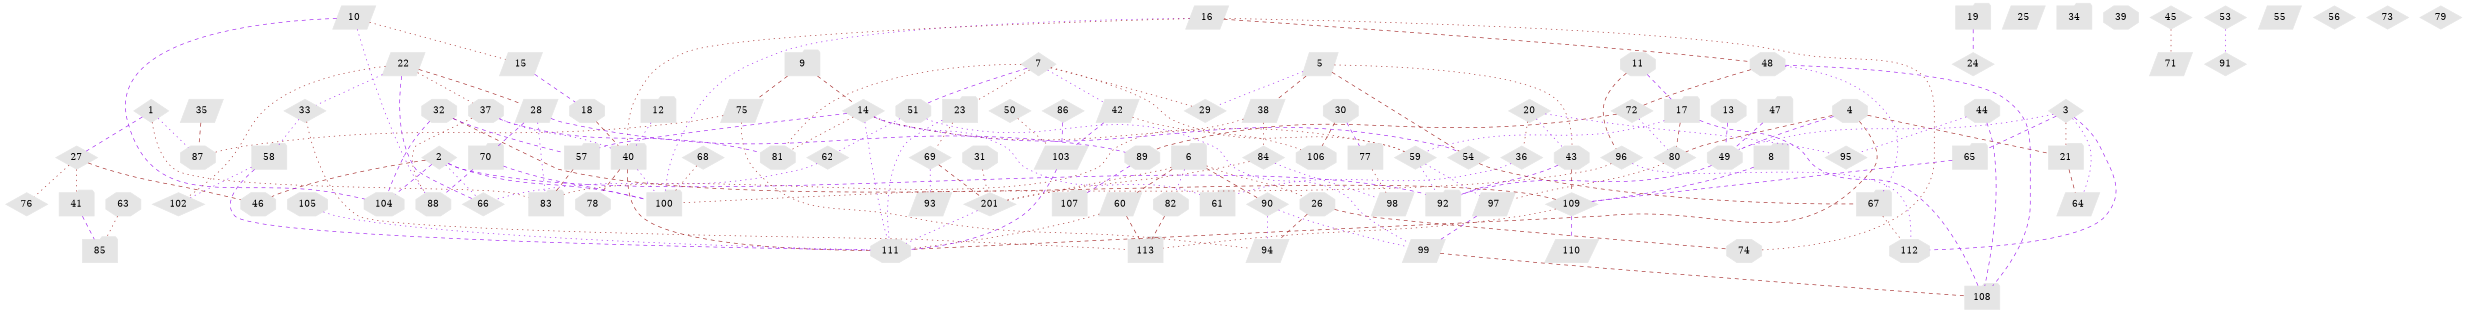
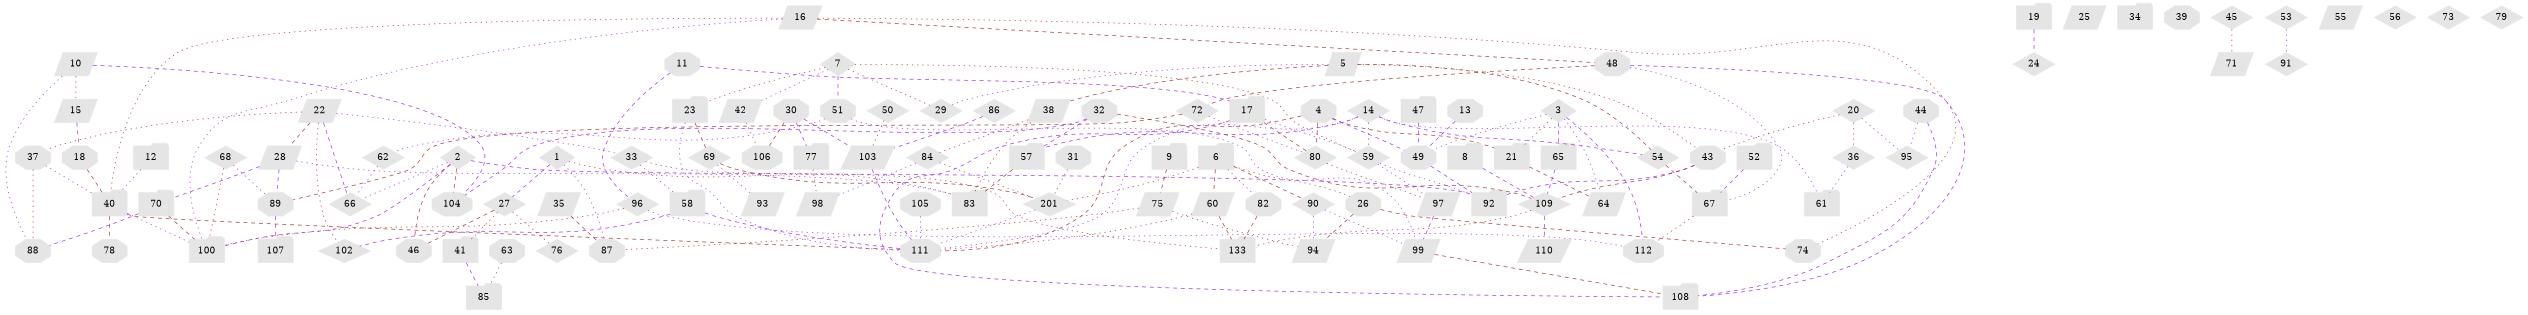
edge "9" -- "14": removed
edge "11" -- "96": color brown -> purple
edge "20" -- "43": color purple -> brown
edge "42" -- "103": now "30" -- "103"
edge "23" -- "69": style dotted -> dashed
node "81": removed
node "52": added
edge "58" -- "102": style dotted -> dashed
edge "68" -- "89": added
edge "2" -- "104": color purple -> brown
edge "70" -- "100": color purple -> brown
node "113": label "113" -> "133"
